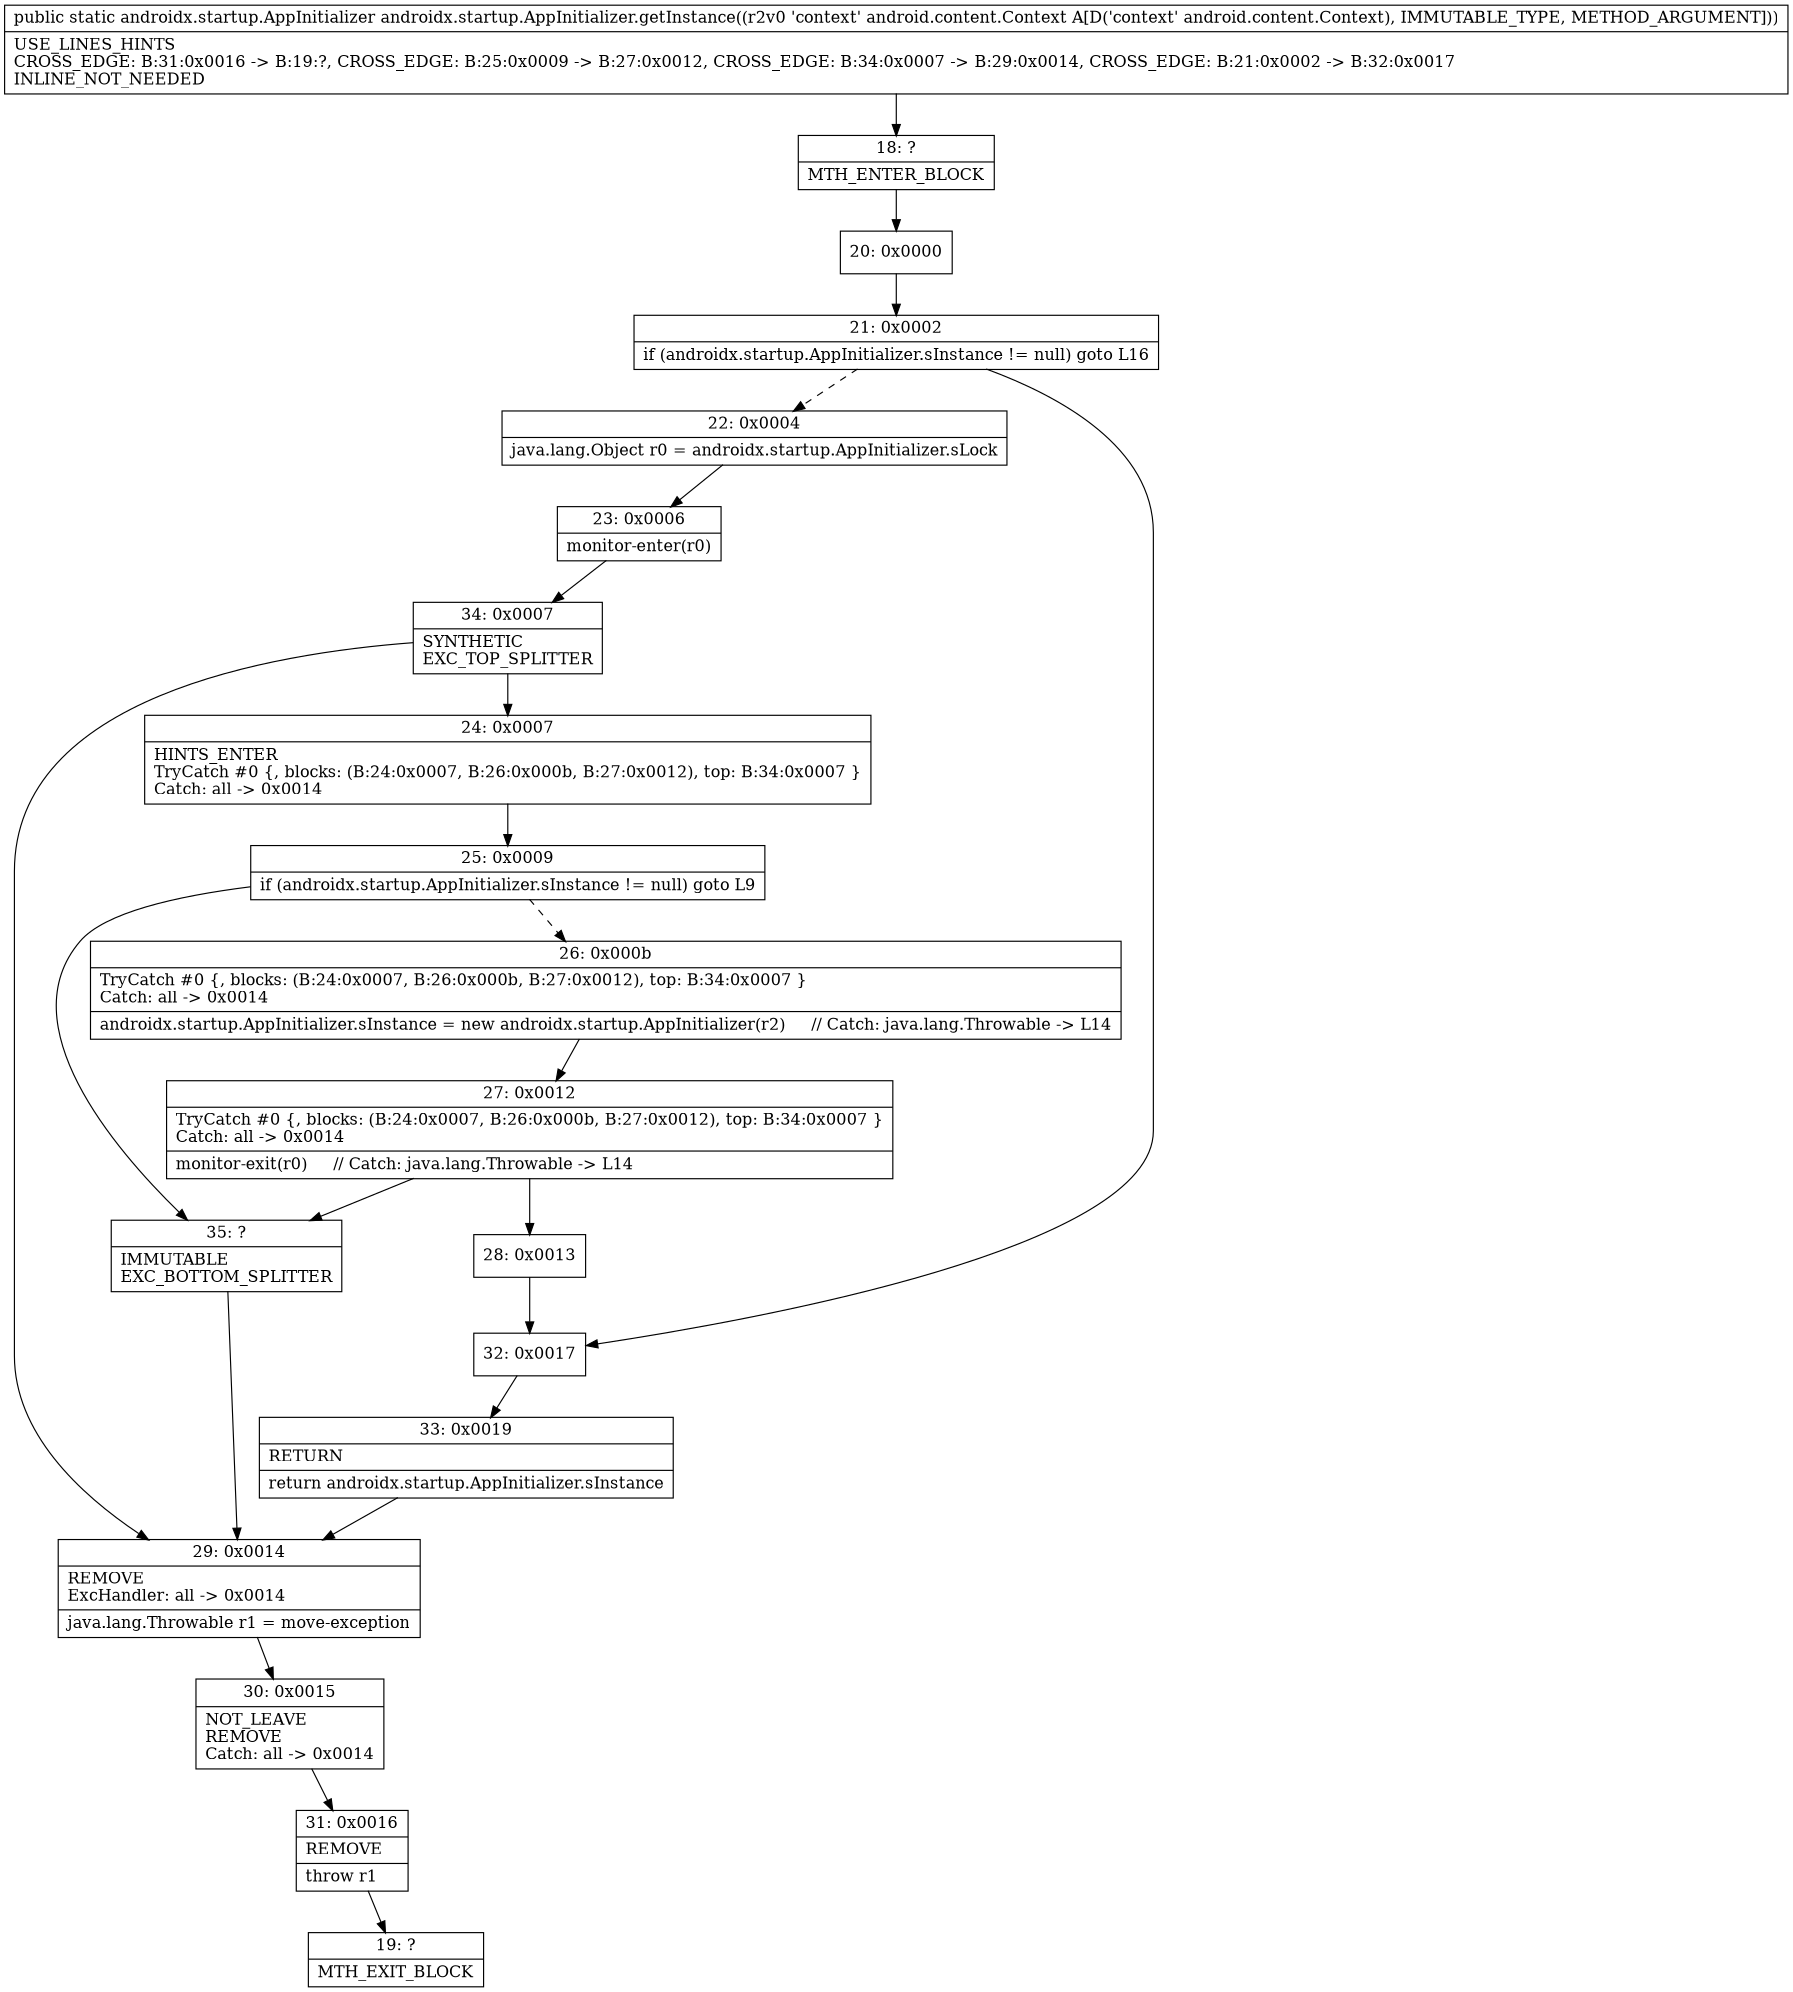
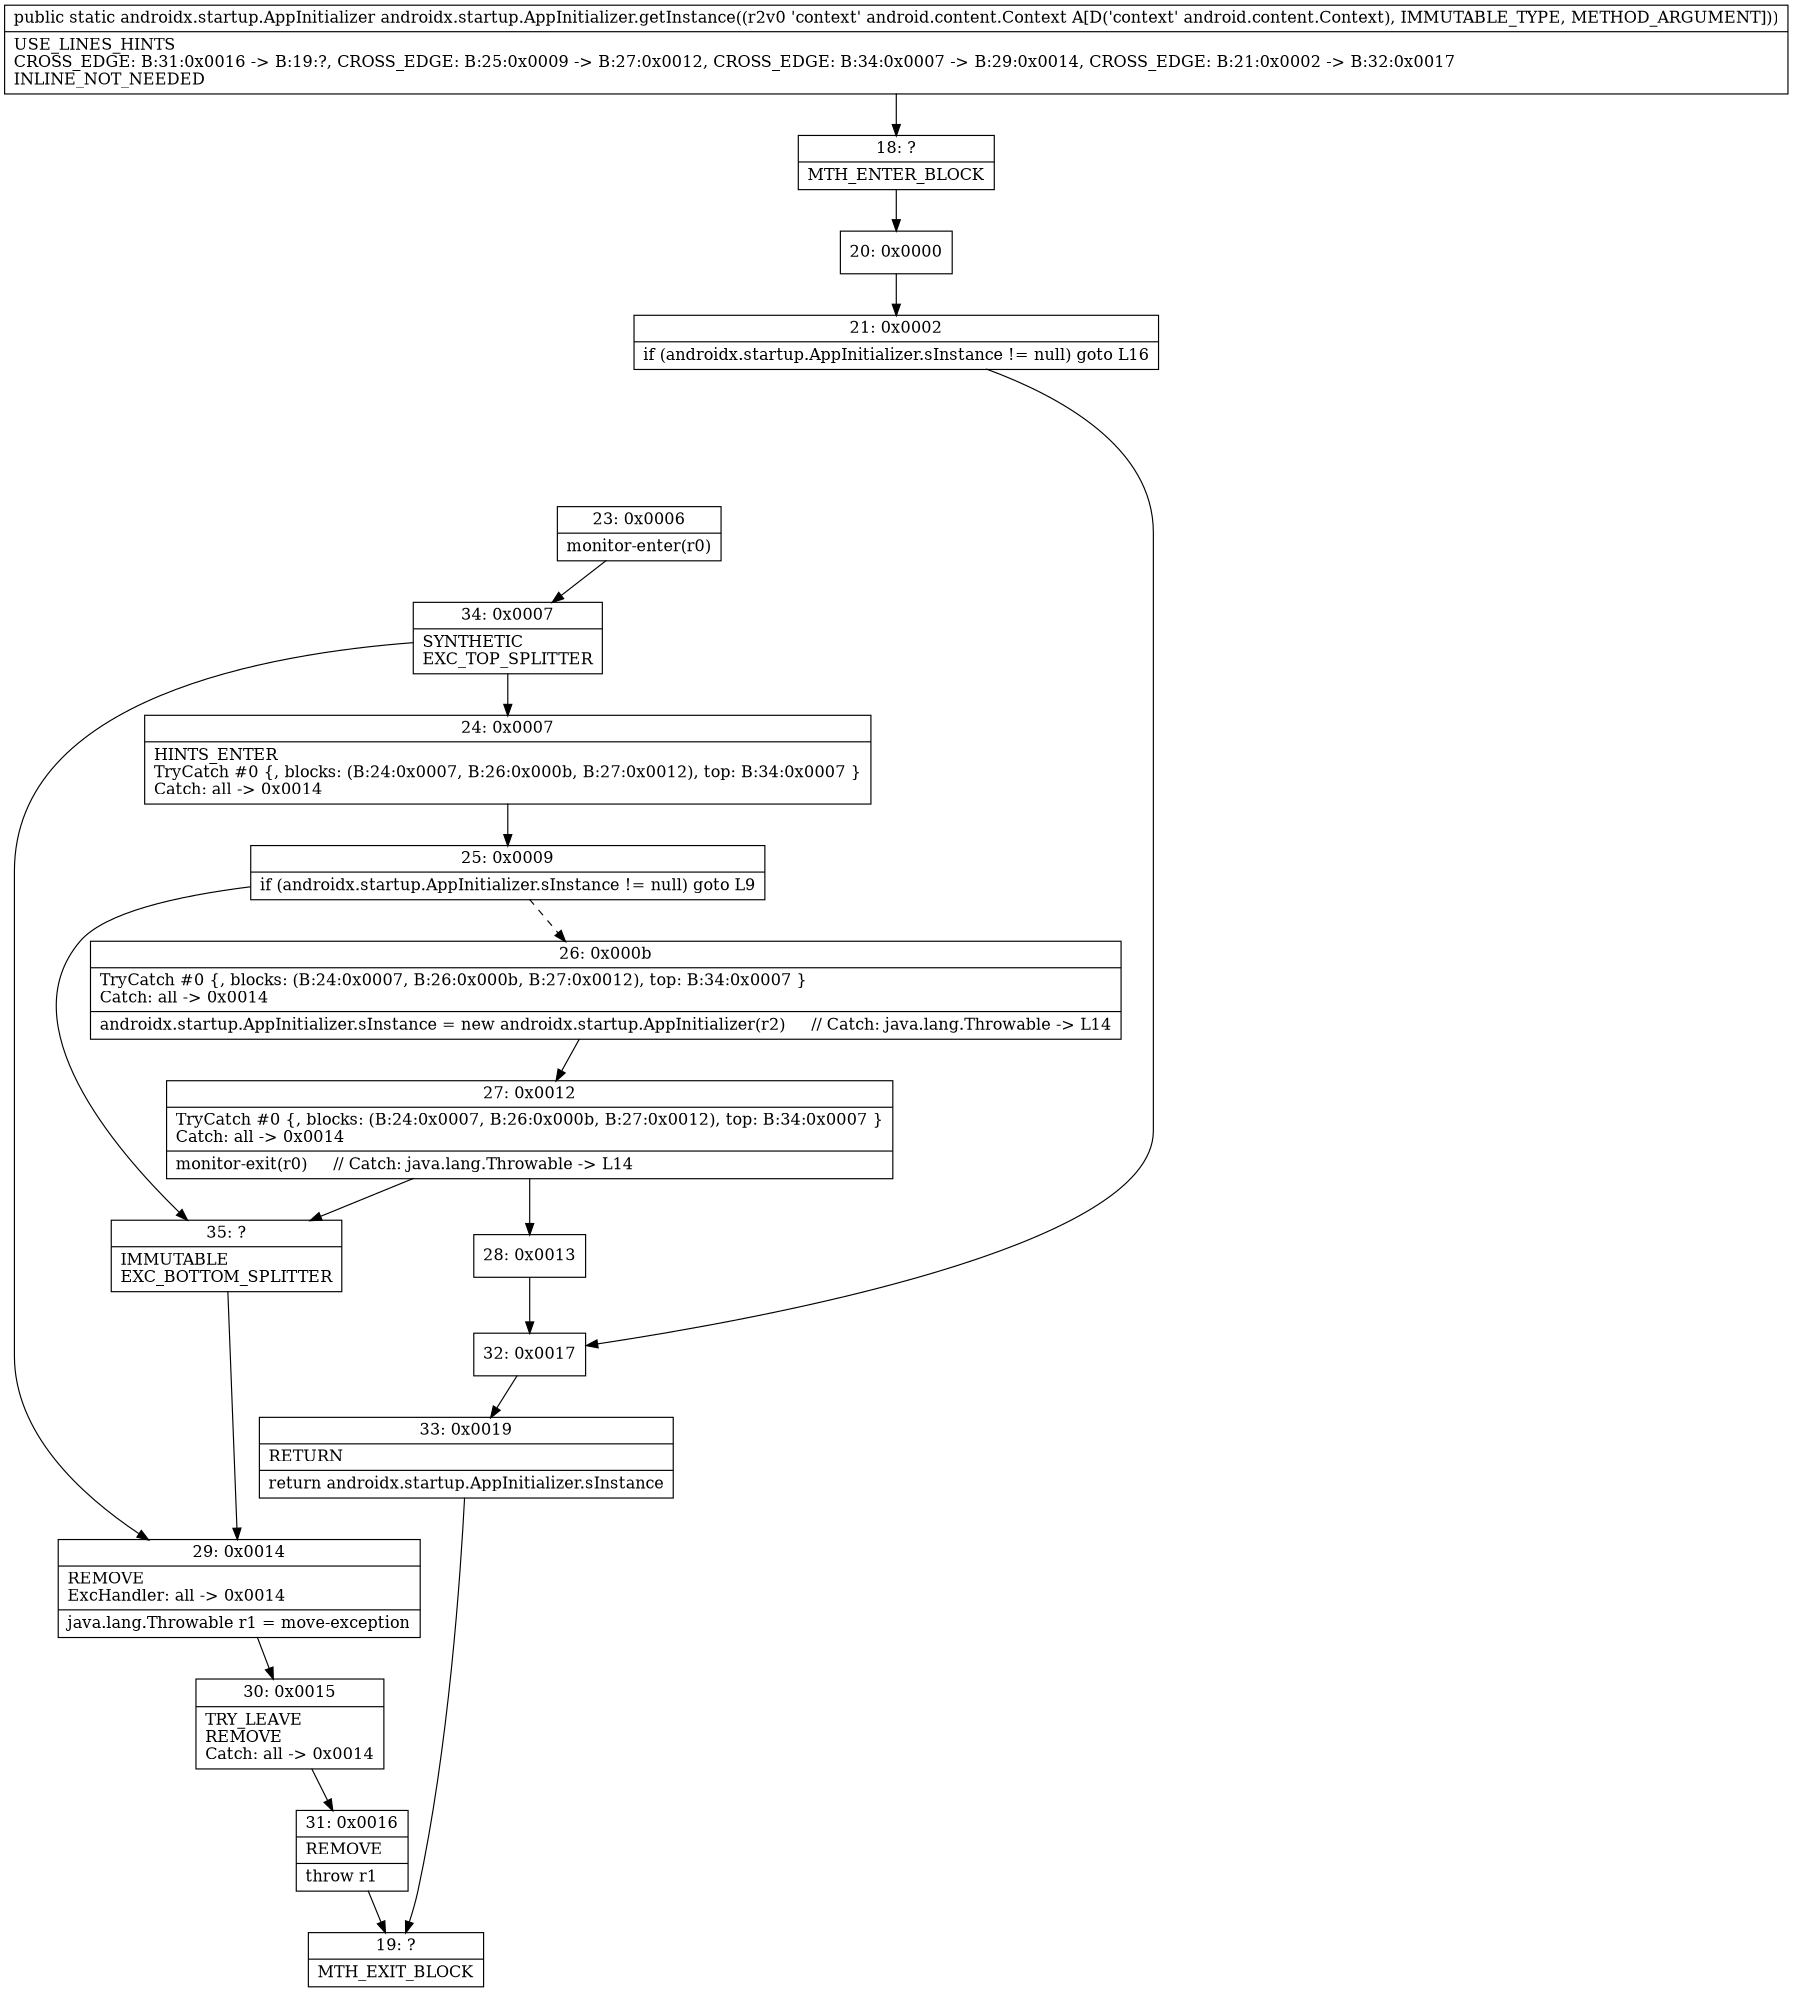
node "22: 0x0004": removed
edge "33: 0x0019" -> "29: 0x0014": now "33: 0x0019" -> "19: ?"
node "30: 0x0015": text "NOT_LEAVE" -> "TRY_LEAVE"
